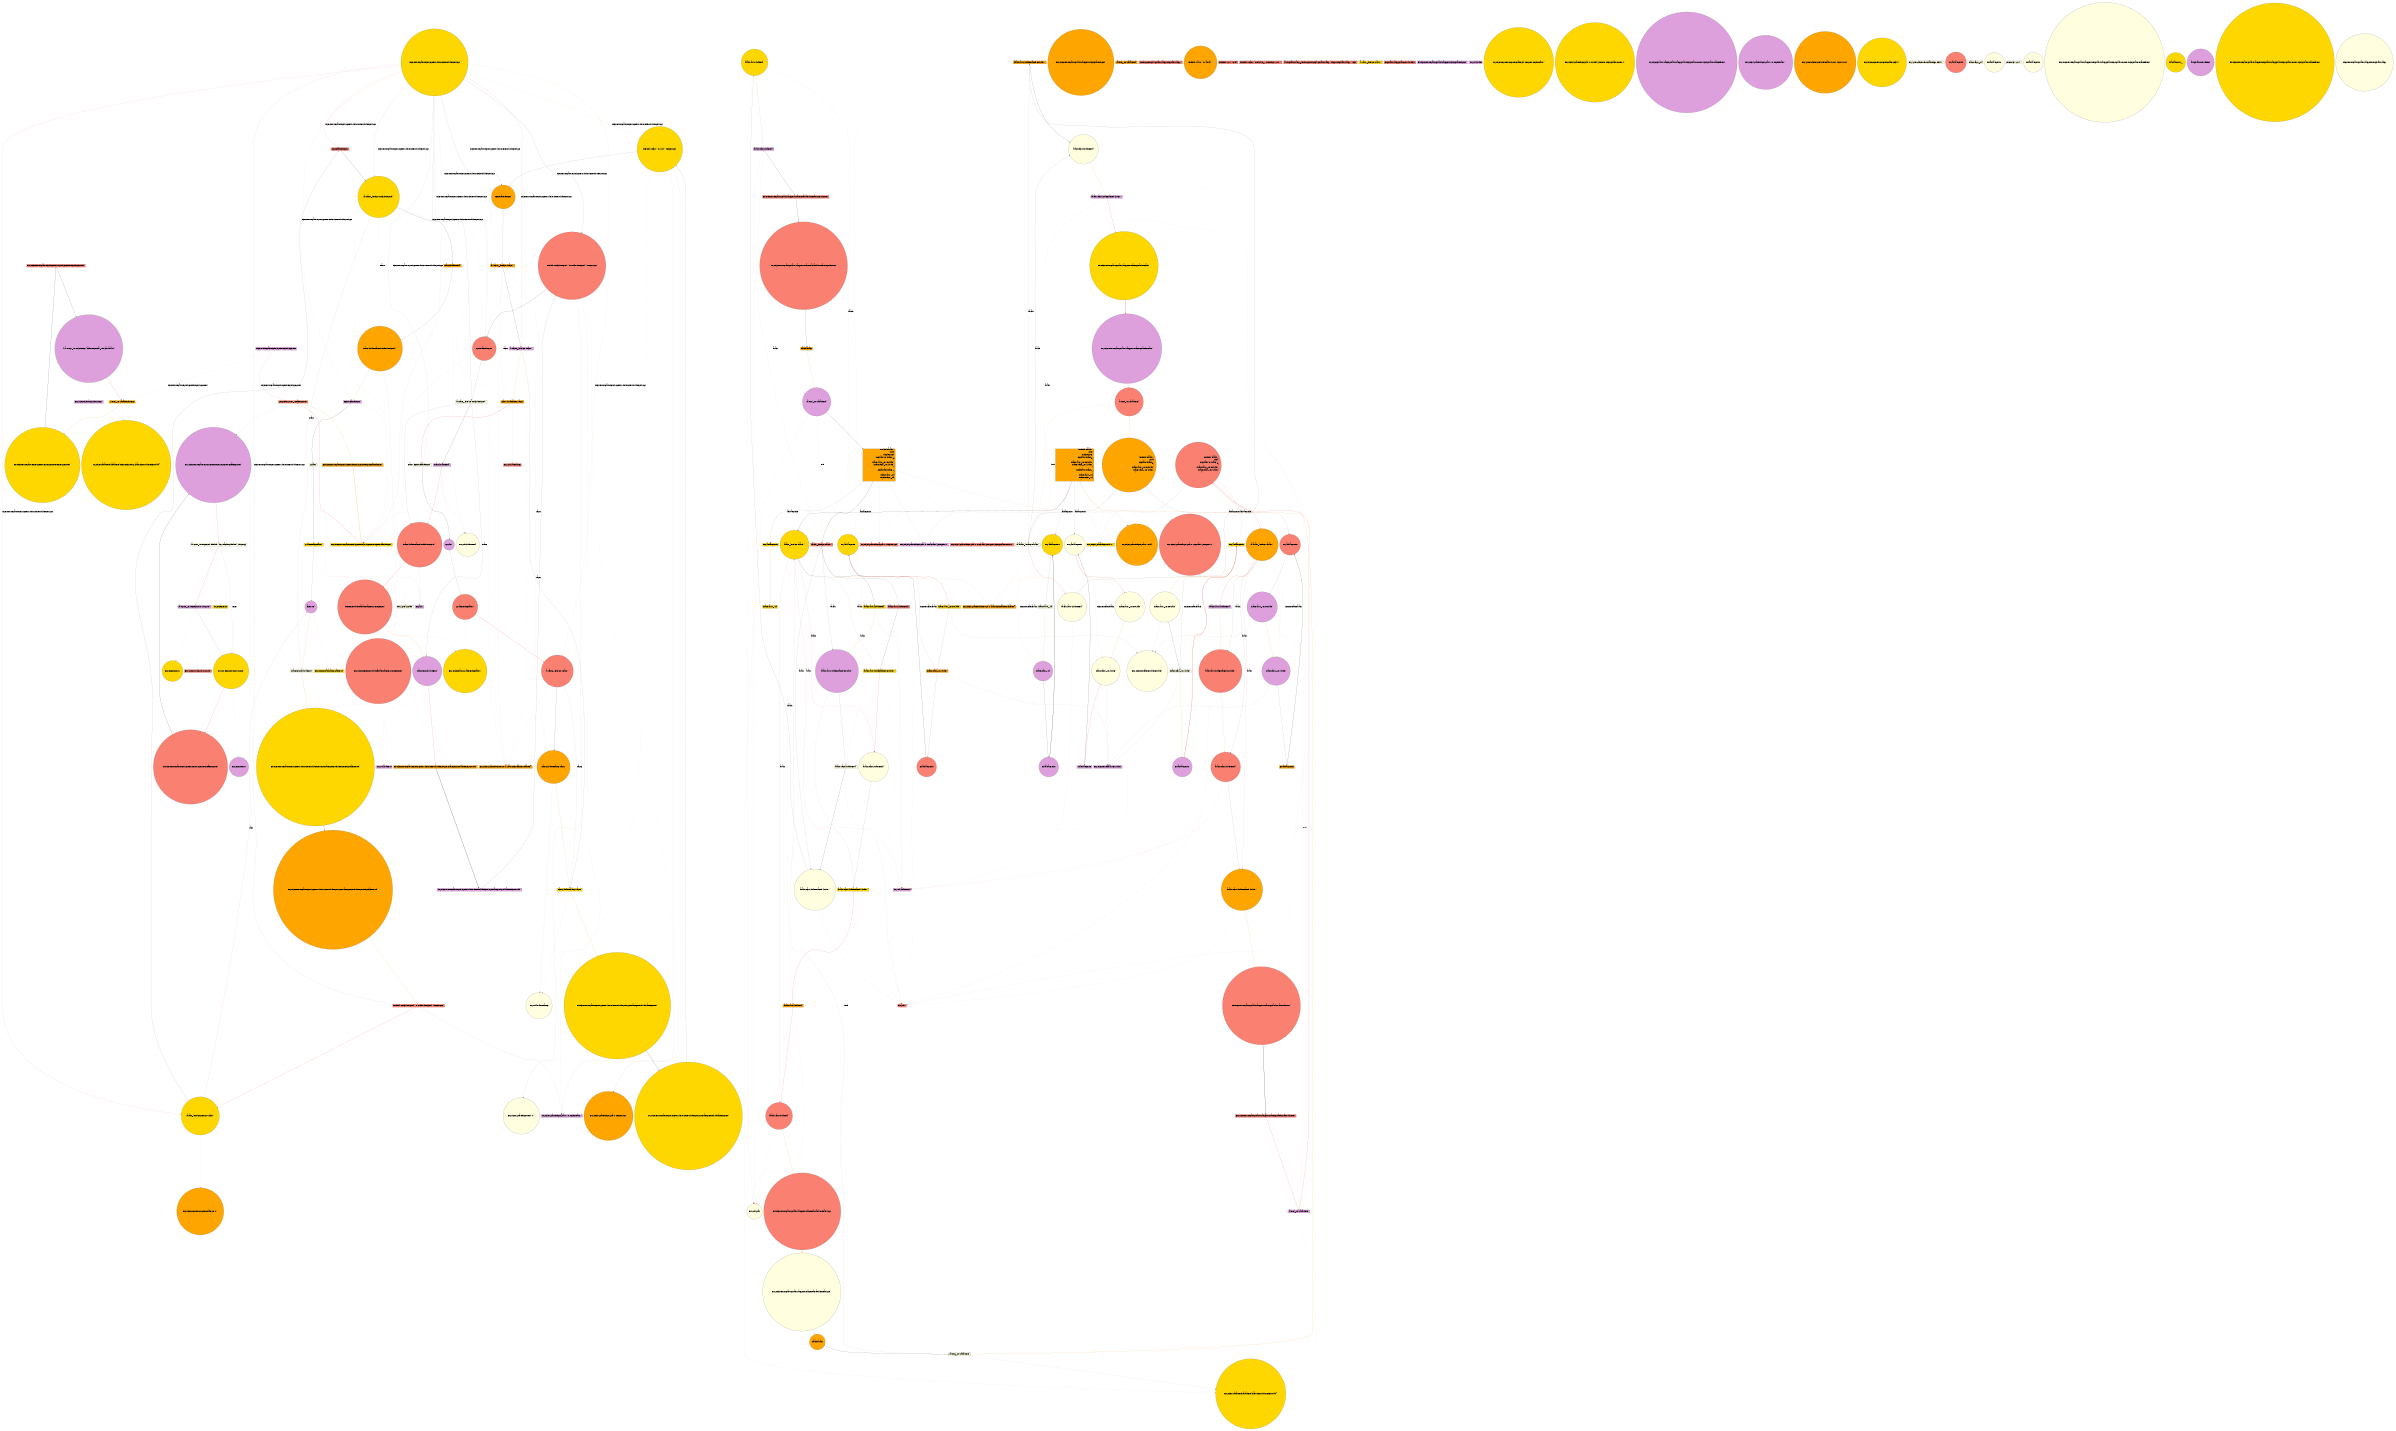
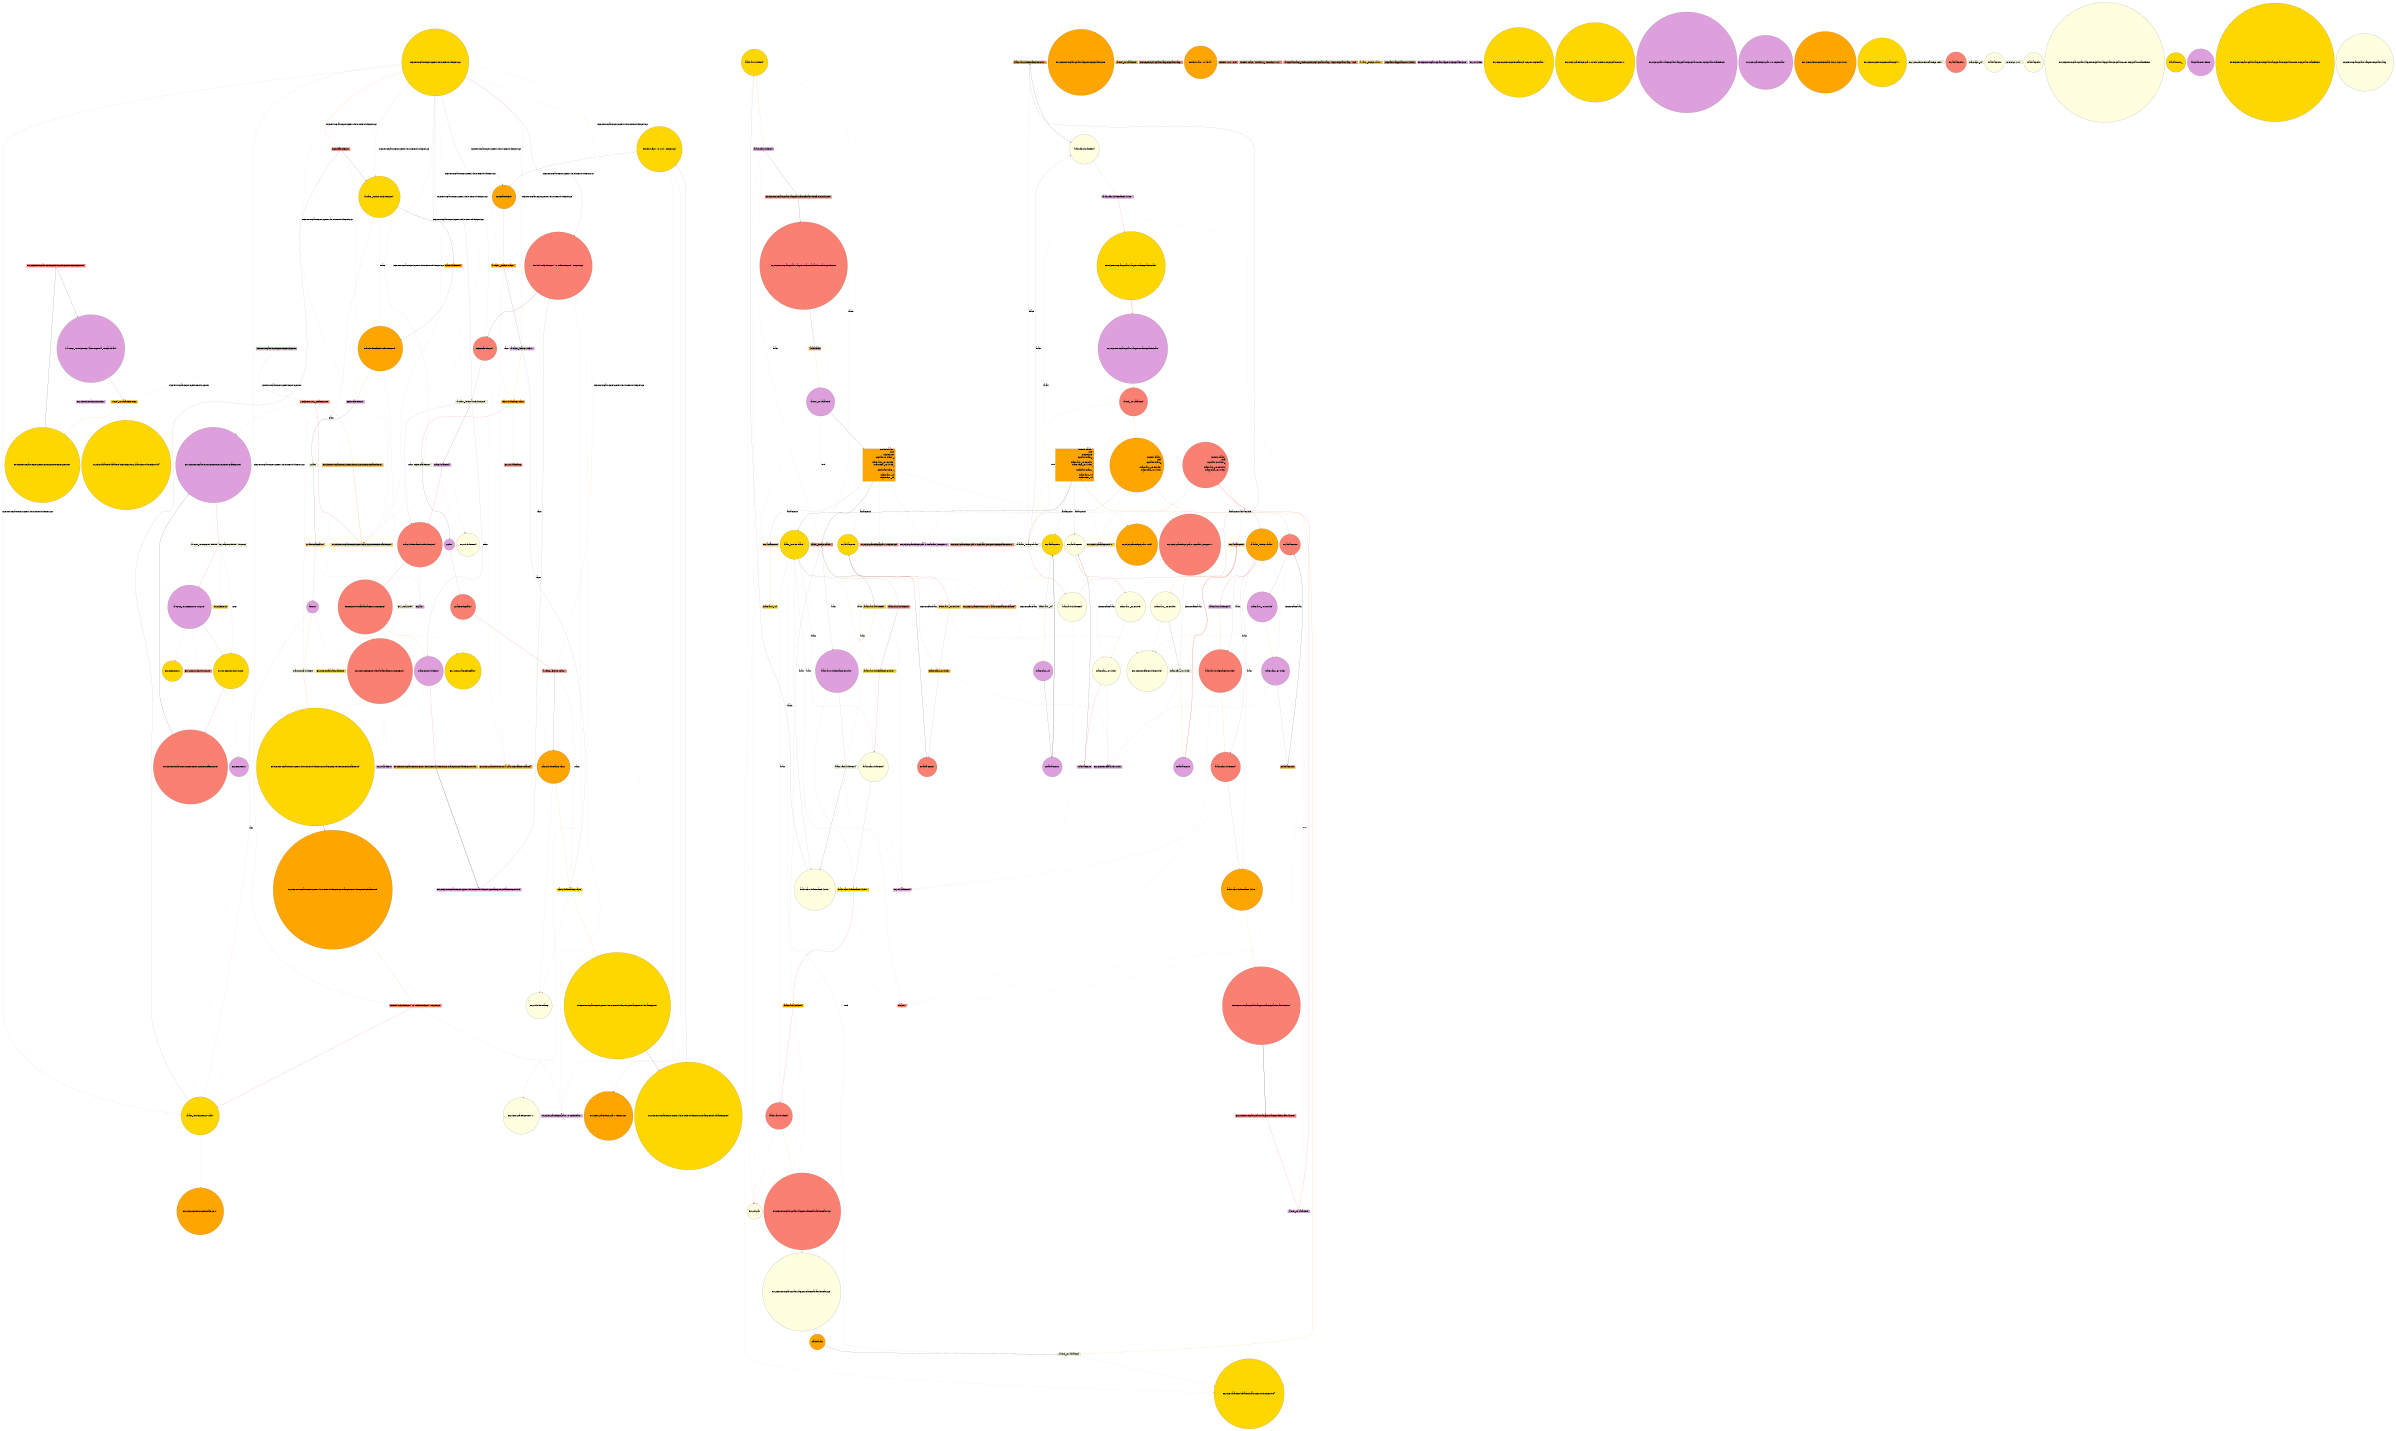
node "var response = new HttpResponse(new StringWriter())": shape note -> circle
node "Entry TImplementation.GC.WaitForPendingFinalizers()": label "Entry TImplementation.GC.WaitForPendingFinalizers()" -> "Entry System.GC.WaitForPendingFinalizers()"
node "var weapon3 = kernel.Get<IWeapon>()": shape circle -> note
